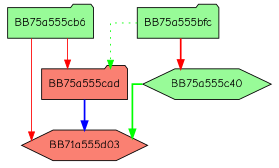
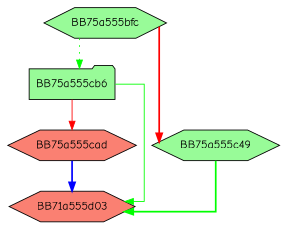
node "BB75a555bfc": shape folder -> hexagon
edge "BB75a555bfc" -> "BB75a555cad": now "BB75a555bfc" -> "BB75a555cb6"
node "BB75a555cad": shape folder -> hexagon
node "BB75a555c40": label "BB75a555c40" -> "BB75a555c49"
edge "BB75a555cb6" -> "BB71a555d03": color red -> green
